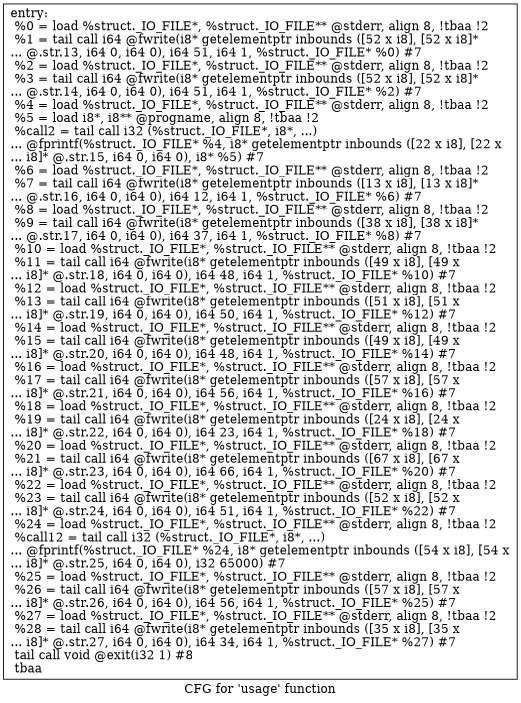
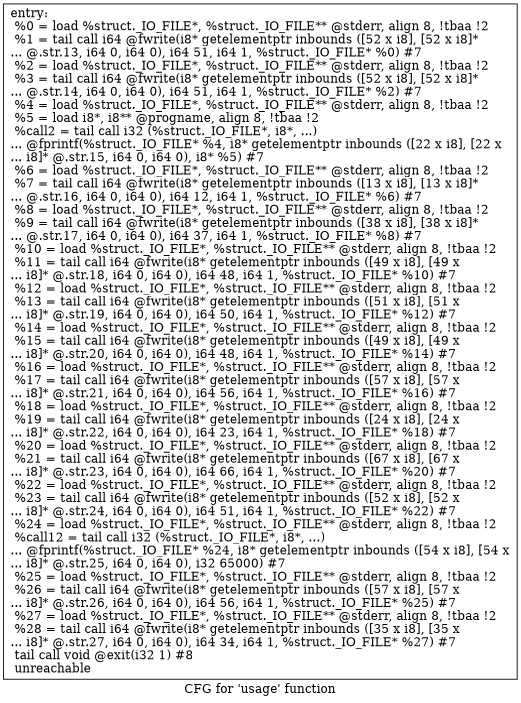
node "entry:": text "tbaa" -> "unreachable"
